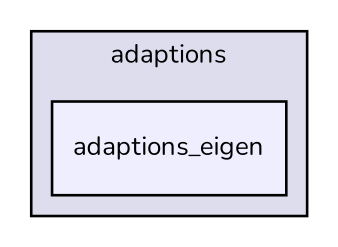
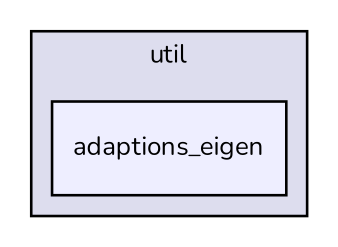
cluster "adaptions": label "adaptions" -> "util"
